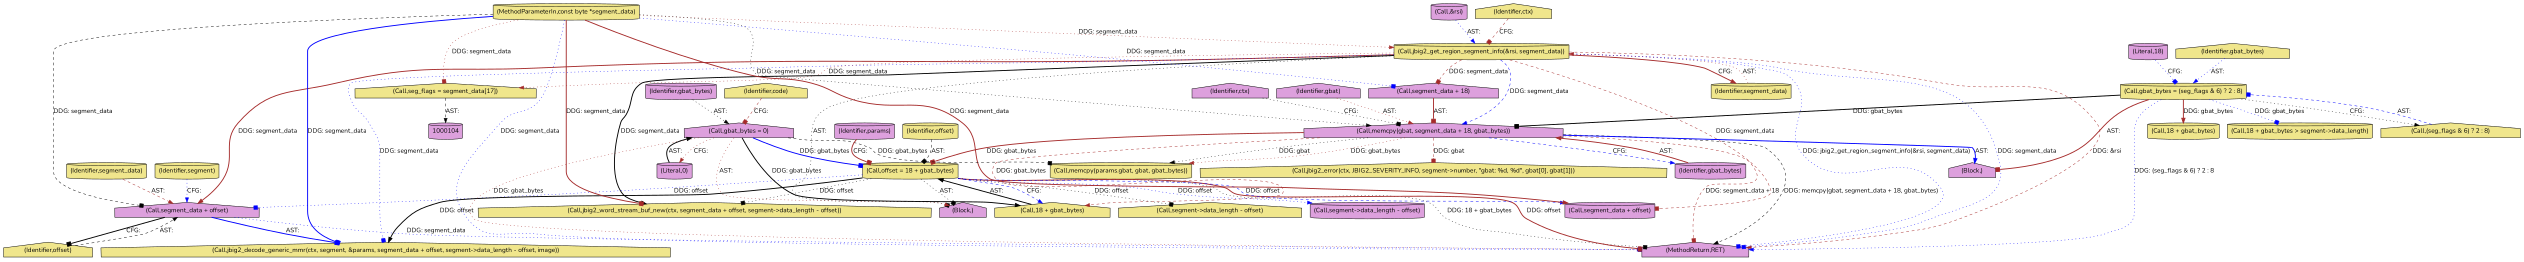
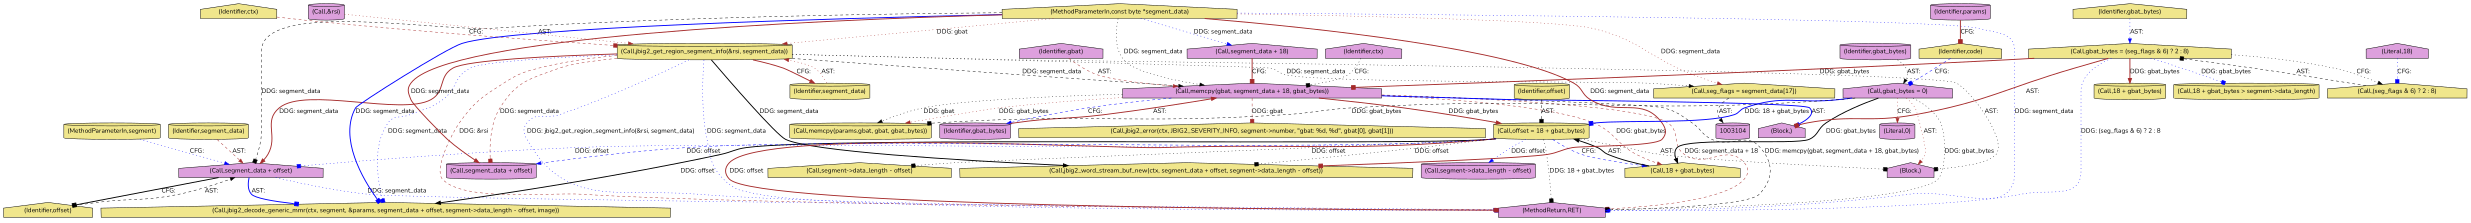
node "(MethodParameterIn,const byte *segment_data)": shape cylinder -> house
edge "(Call,&rsi)" -> "(Call,jbig2_get_region_segment_info(&rsi, segment_data))": color blue -> brown
edge "(MethodParameterIn,const byte *segment_data)" -> "(Call,jbig2_get_region_segment_info(&rsi, segment_data))": label "DDG: segment_data" -> "DDG: gbat"
edge "(MethodParameterIn,const byte *segment_data)" -> "(Call,seg_flags = segment_data[17])": arrowhead box -> normal
edge "(MethodParameterIn,const byte *segment_data)" -> "(Call,segment_data + 18)": arrowhead box -> normal
node "(Literal,18)": shape cylinder -> house
edge "(Call,jbig2_get_region_segment_info(&rsi, segment_data))" -> "(Call,seg_flags = segment_data[17])": color brown -> black
edge "(Call,jbig2_get_region_segment_info(&rsi, segment_data))" -> "(Call,segment_data + 18)": removed, label "DDG: segment_data"
edge "(Literal,18)" -> "(Call,gbat_bytes = (seg_flags & 6) ? 2 : 8)": now "(Literal,18)" -> "(Call,(seg_flags & 6) ? 2 : 8)"
node "(Call,gbat_bytes = (seg_flags & 6) ? 2 : 8)": shape cylinder -> house
edge "(Call,jbig2_get_region_segment_info(&rsi, segment_data))" -> "(Call,memcpy(gbat, segment_data + 18, gbat_bytes))": color blue -> black
edge "(Call,(seg_flags & 6) ? 2 : 8)" -> "(Call,gbat_bytes = (seg_flags & 6) ? 2 : 8)": color blue -> black
edge "(Identifier,code)" -> "(Call,gbat_bytes = 0)": color brown -> blue
edge "(Identifier,gbat)" -> "(Call,memcpy(gbat, segment_data + 18, gbat_bytes))": style dotted -> dashed
edge "(Call,segment_data + 18)" -> "(Call,memcpy(gbat, segment_data + 18, gbat_bytes))": label "AST: " -> "CFG: "
edge "(Call,gbat_bytes = (seg_flags & 6) ? 2 : 8)" -> "(Call,memcpy(gbat, segment_data + 18, gbat_bytes))": color black -> brown
node "1000104": label "1000104" -> "1003104"
edge "(Call,memcpy(gbat, segment_data + 18, gbat_bytes))" -> "(Call,offset = 18 + gbat_bytes)": arrowhead box -> normal
edge "(Literal,0)" -> "(Call,gbat_bytes = 0)": removed, label "AST:"
edge "(Call,gbat_bytes = 0)" -> "(Call,offset = 18 + gbat_bytes)": label "DDG: gbat_bytes" -> "DDG: 18 + gbat_bytes"
edge "(Identifier,params)" -> "(Call,offset = 18 + gbat_bytes)": now "(Identifier,params)" -> "(Identifier,code)"
node "(Identifier,segment)": label "(Identifier,segment)" -> "(MethodParameterIn,segment)"
edge "(Call,gbat_bytes = 0)" -> "(MethodReturn,RET)": color brown -> black
